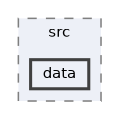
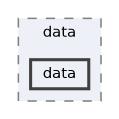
cluster "src": label "src" -> "data"
